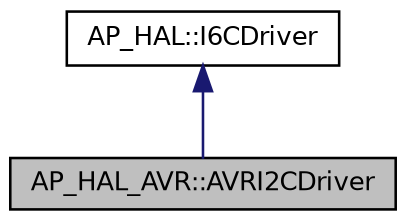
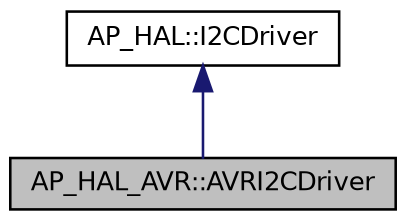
node "AP_HAL::I6CDriver": label "AP_HAL::I6CDriver" -> "AP_HAL::I2CDriver"
